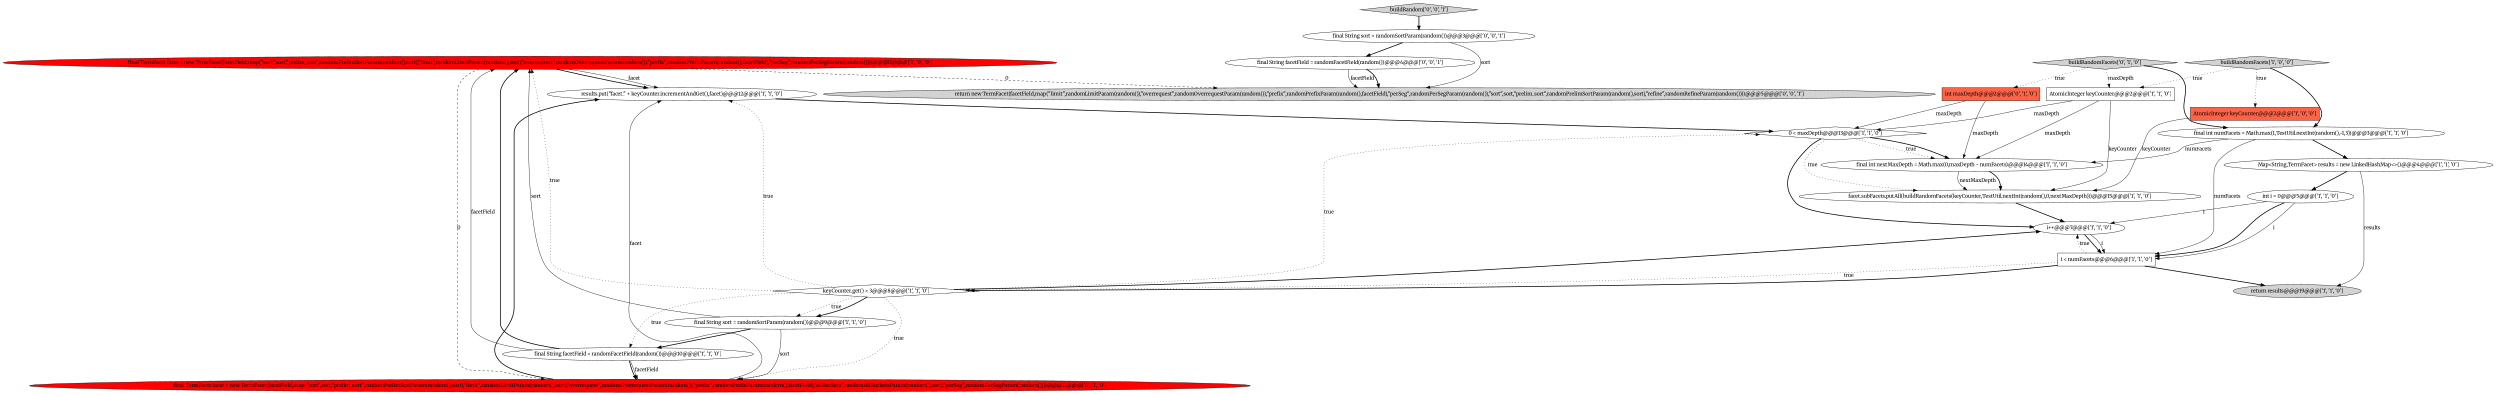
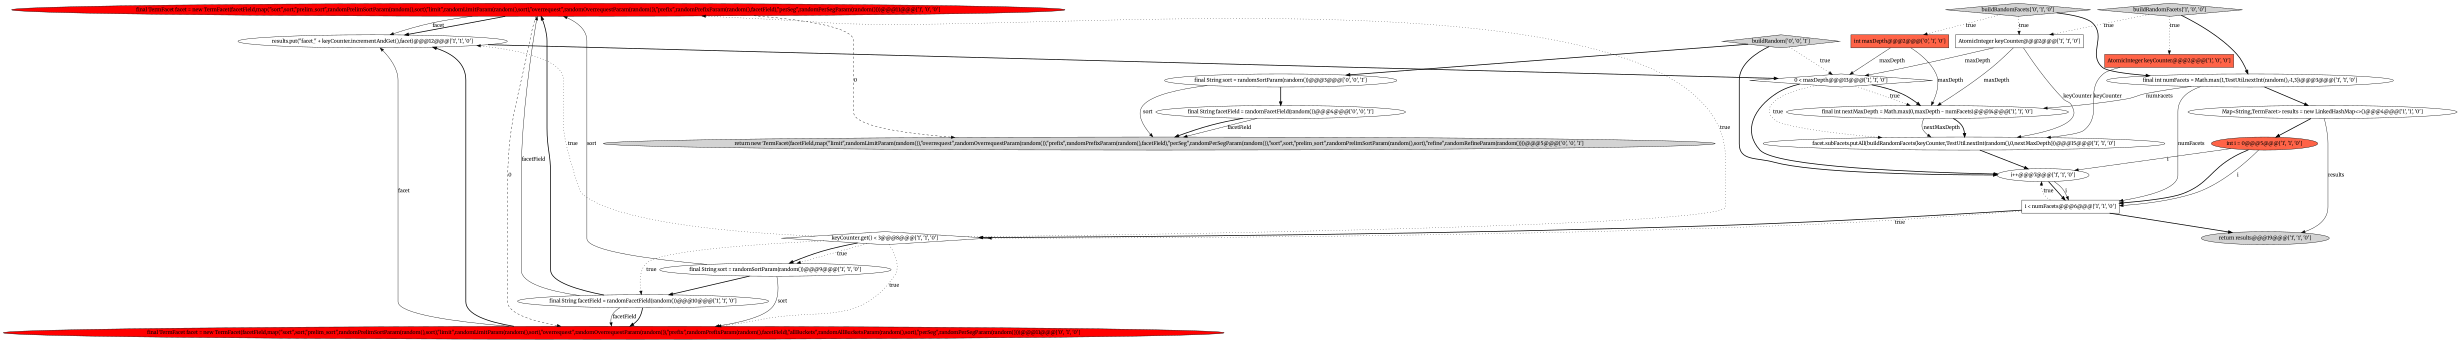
edge "buildRandomFacets['0', '1', '0']" -> "AtomicInteger keyCounter@@@2@@@['1', '1', '0']": label "maxDepth" -> "true"
edge "keyCounter.get() < 3@@@8@@@['1', '1', '0']" -> "0 < maxDepth@@@13@@@['1', '1', '0']": now "buildRandom['0', '0', '1']" -> "0 < maxDepth@@@13@@@['1', '1', '0']"
node "int i = 0@@@5@@@['1', '1', '0']": fillcolor white -> tomato
edge "keyCounter.get() < 3@@@8@@@['1', '1', '0']" -> "i++@@@7@@@['1', '1', '0']": now "buildRandom['0', '0', '1']" -> "i++@@@7@@@['1', '1', '0']"
